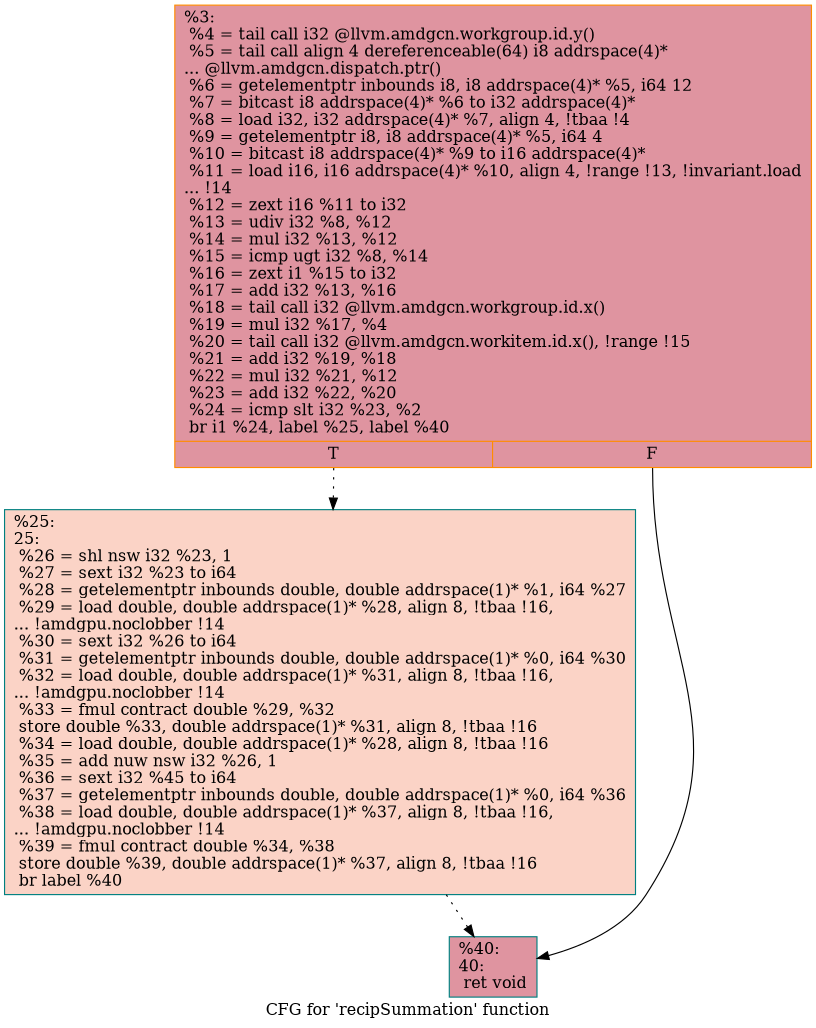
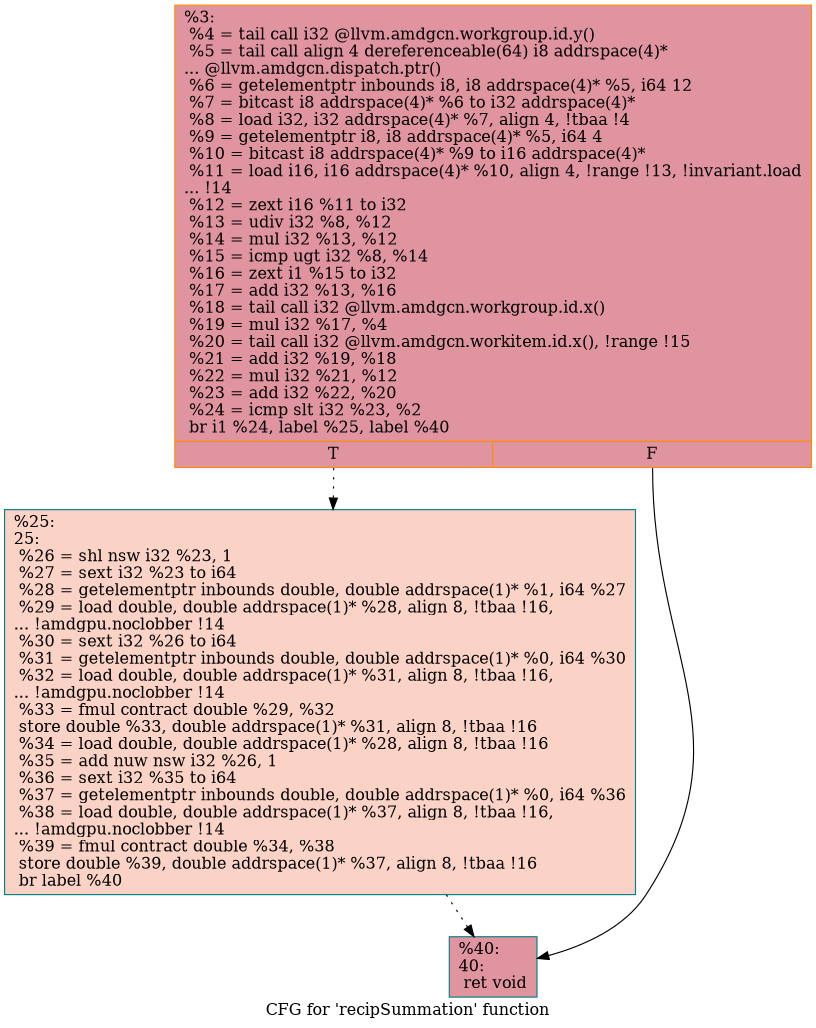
node "%25:": text "%36 = sext i32 %45 to i64" -> "%36 = sext i32 %35 to i64"
